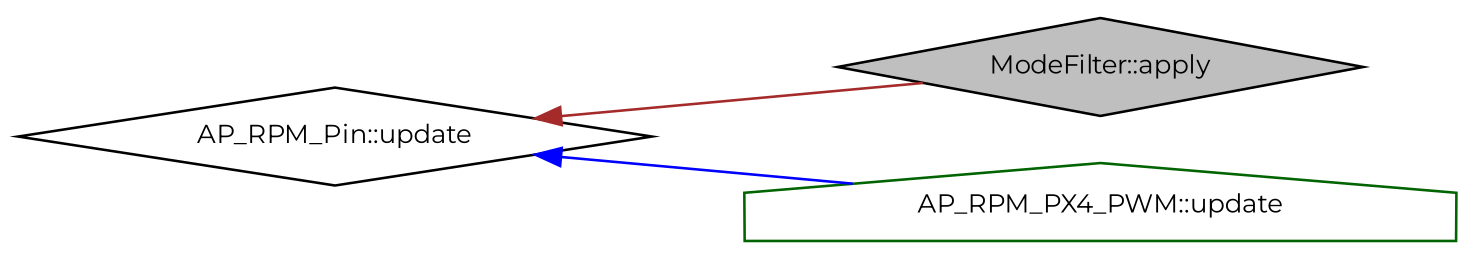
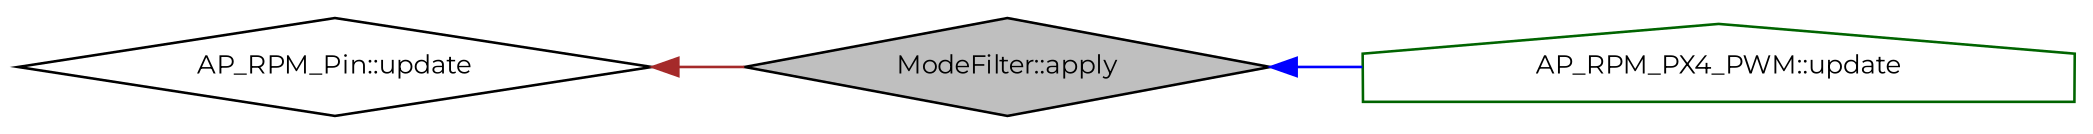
edge "AP_RPM_PX4_PWM::update" -> "AP_RPM_Pin::update": now "AP_RPM_PX4_PWM::update" -> "ModeFilter::apply"
